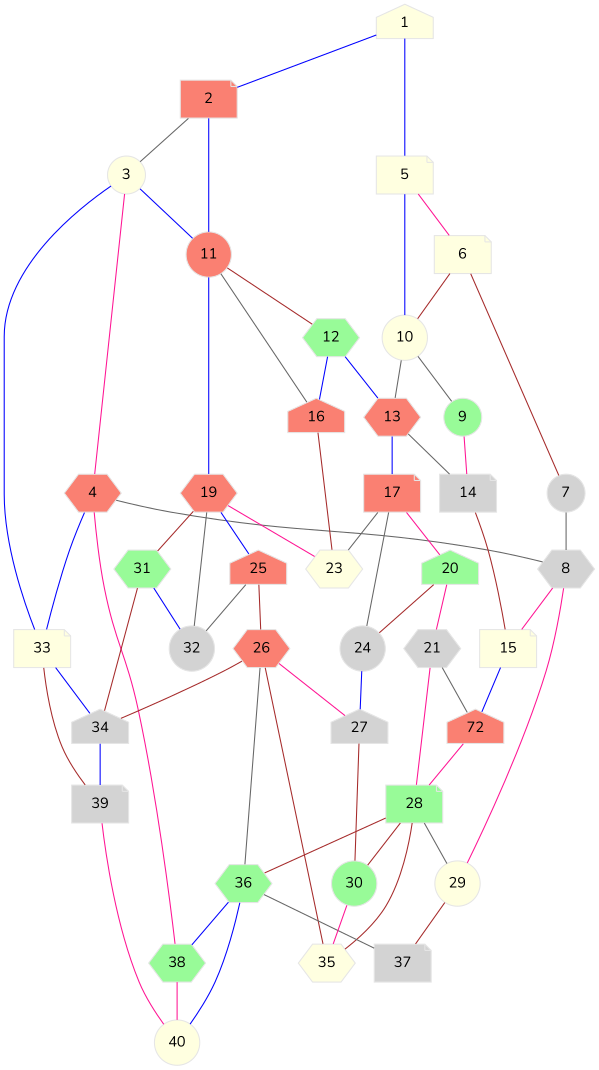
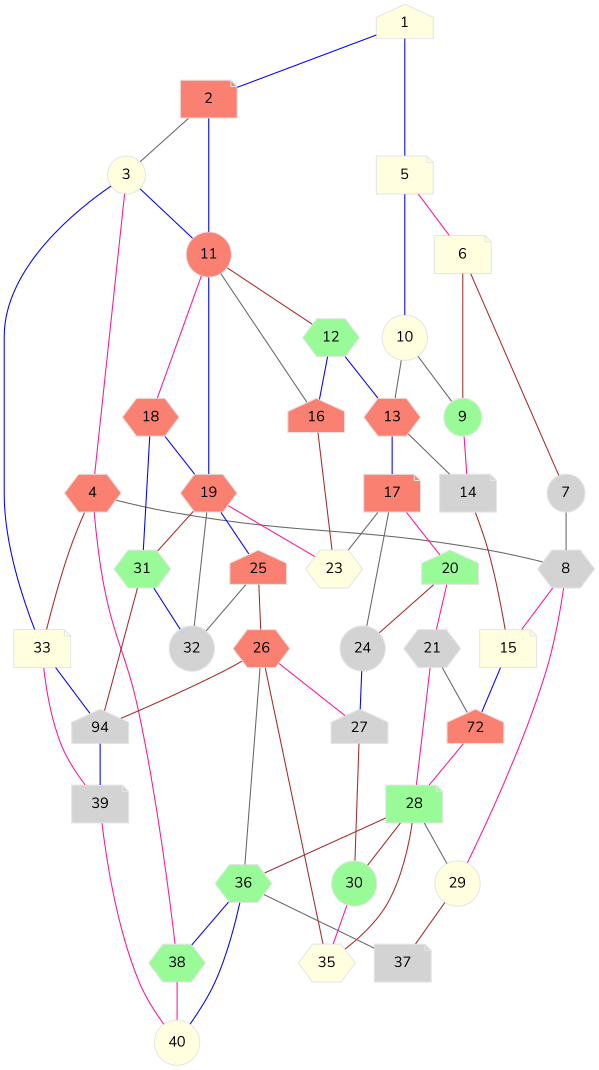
edge "6" -- "10": now "6" -- "9"
node "18": added
edge "4" -- "33": color blue -> brown
node "34": label "34" -> "94"
edge "33" -- "39": color brown -> deeppink
